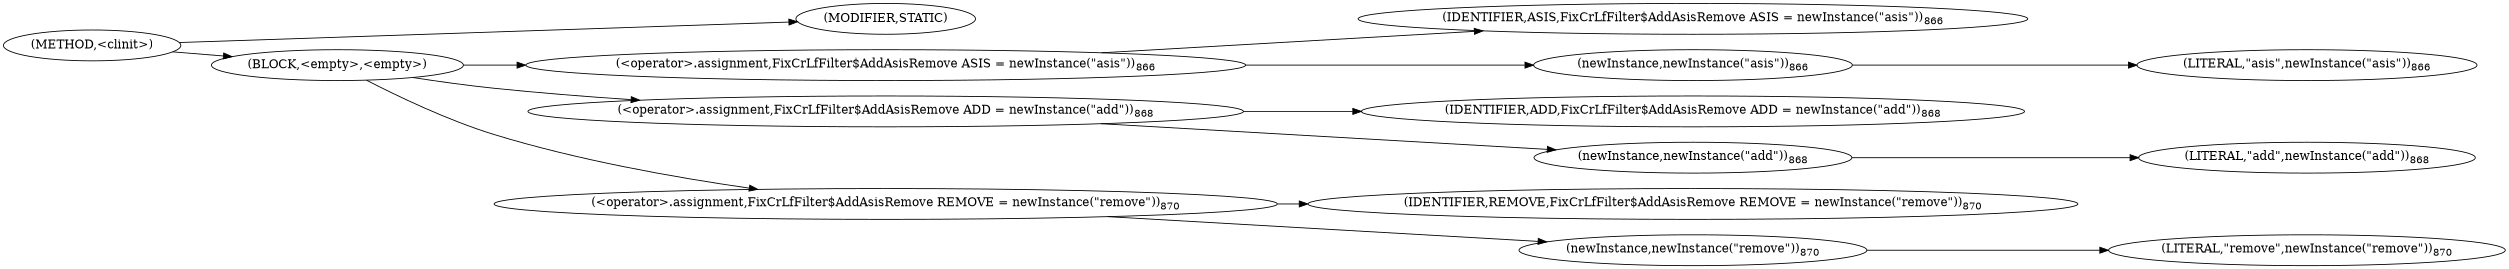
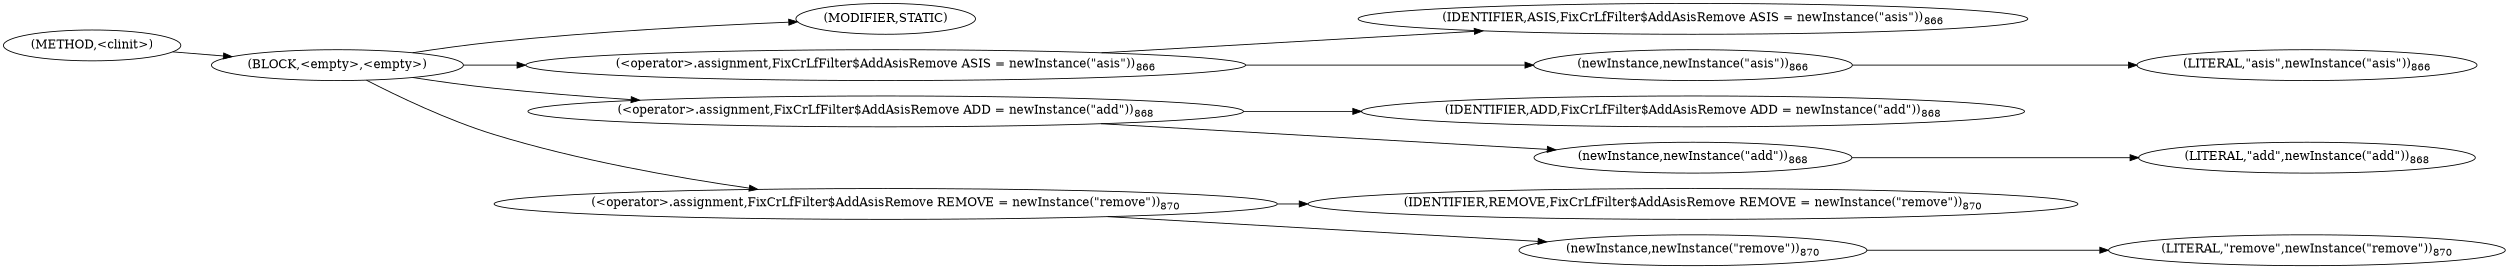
edge "(METHOD,<clinit>)" -> "(MODIFIER,STATIC)": now "(BLOCK,<empty>,<empty>)" -> "(MODIFIER,STATIC)"
